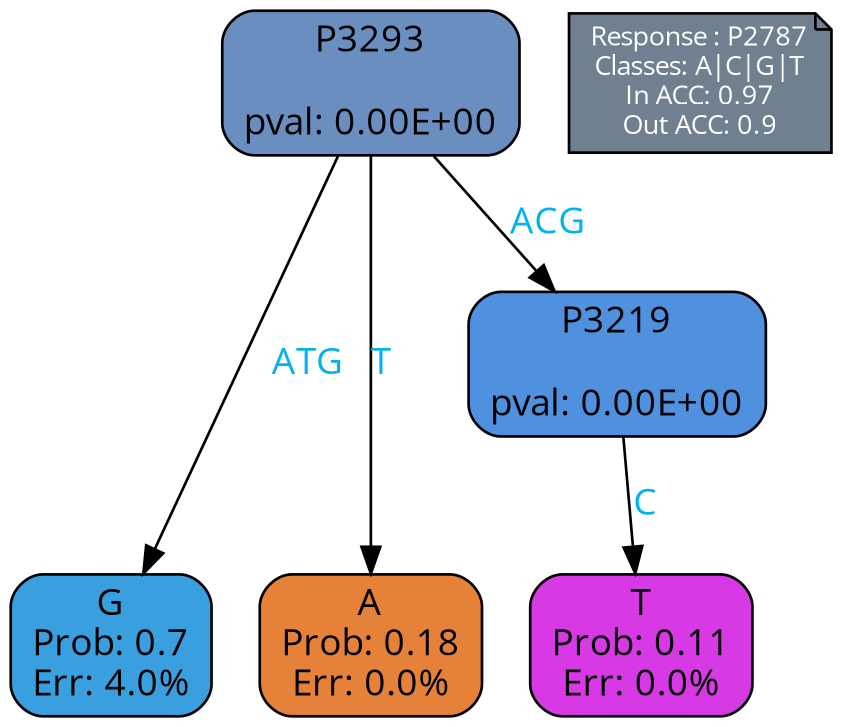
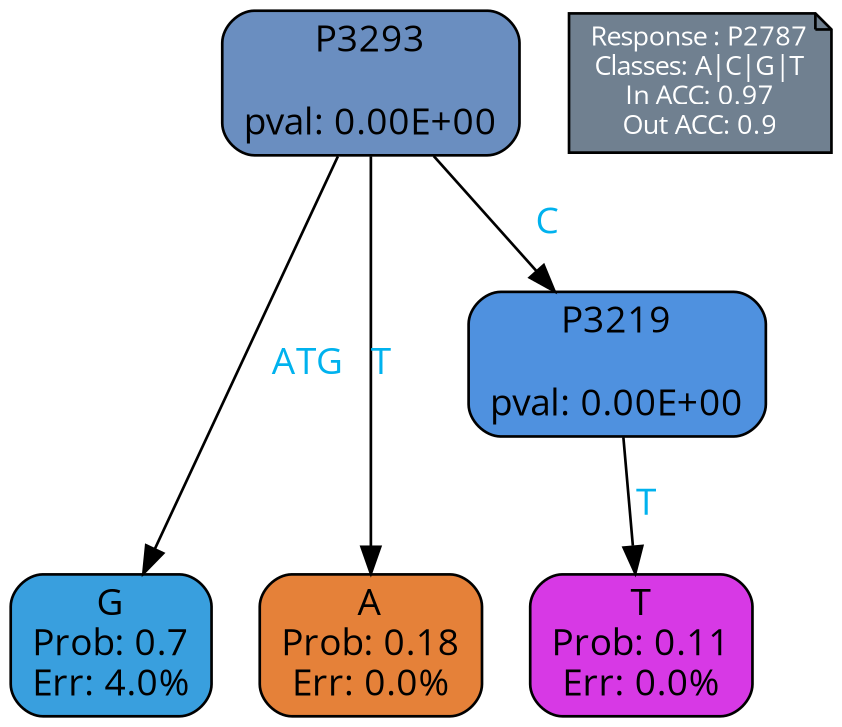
edge "P3293 pval: 0.00E+00" -> "P3219 pval: 0.00E+00": label "ACG" -> "C"
edge "P3219 pval: 0.00E+00" -> "T Prob: 0.11 Err: 0.0%": label "C" -> "T"
